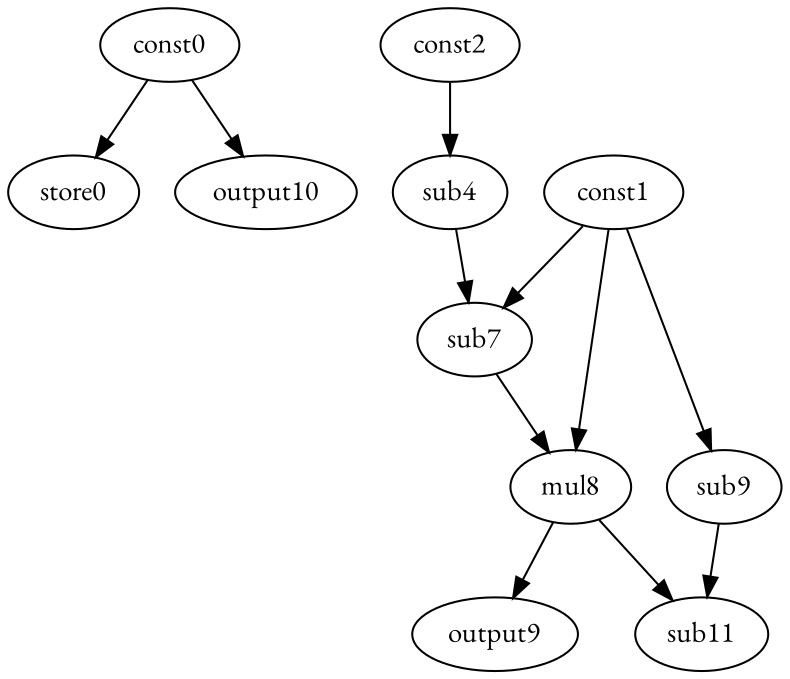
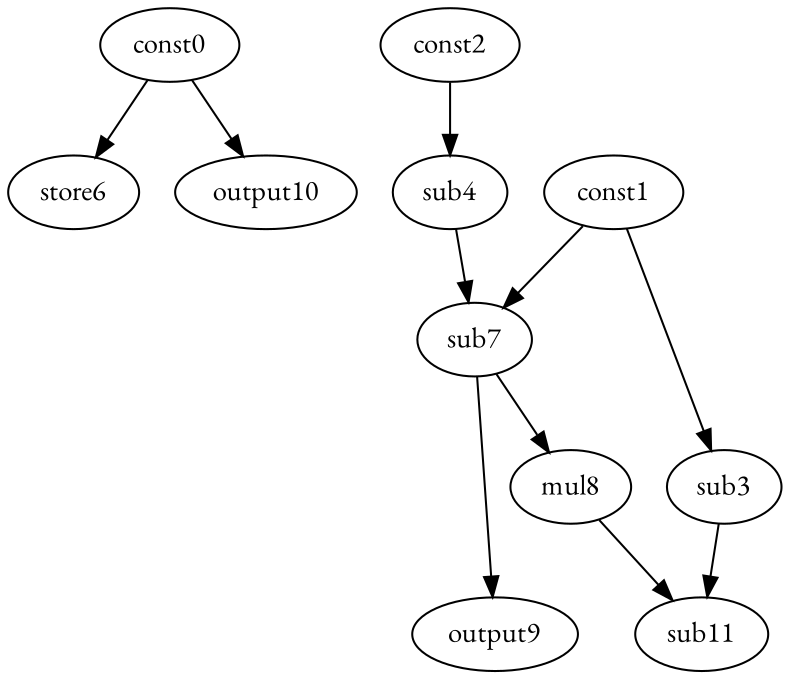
node "store0": label "store0" -> "store6"
edge "const1" -> "mul8": removed
node "sub9": label "sub9" -> "sub3"
edge "mul8" -> "output9": now "sub7" -> "output9"
